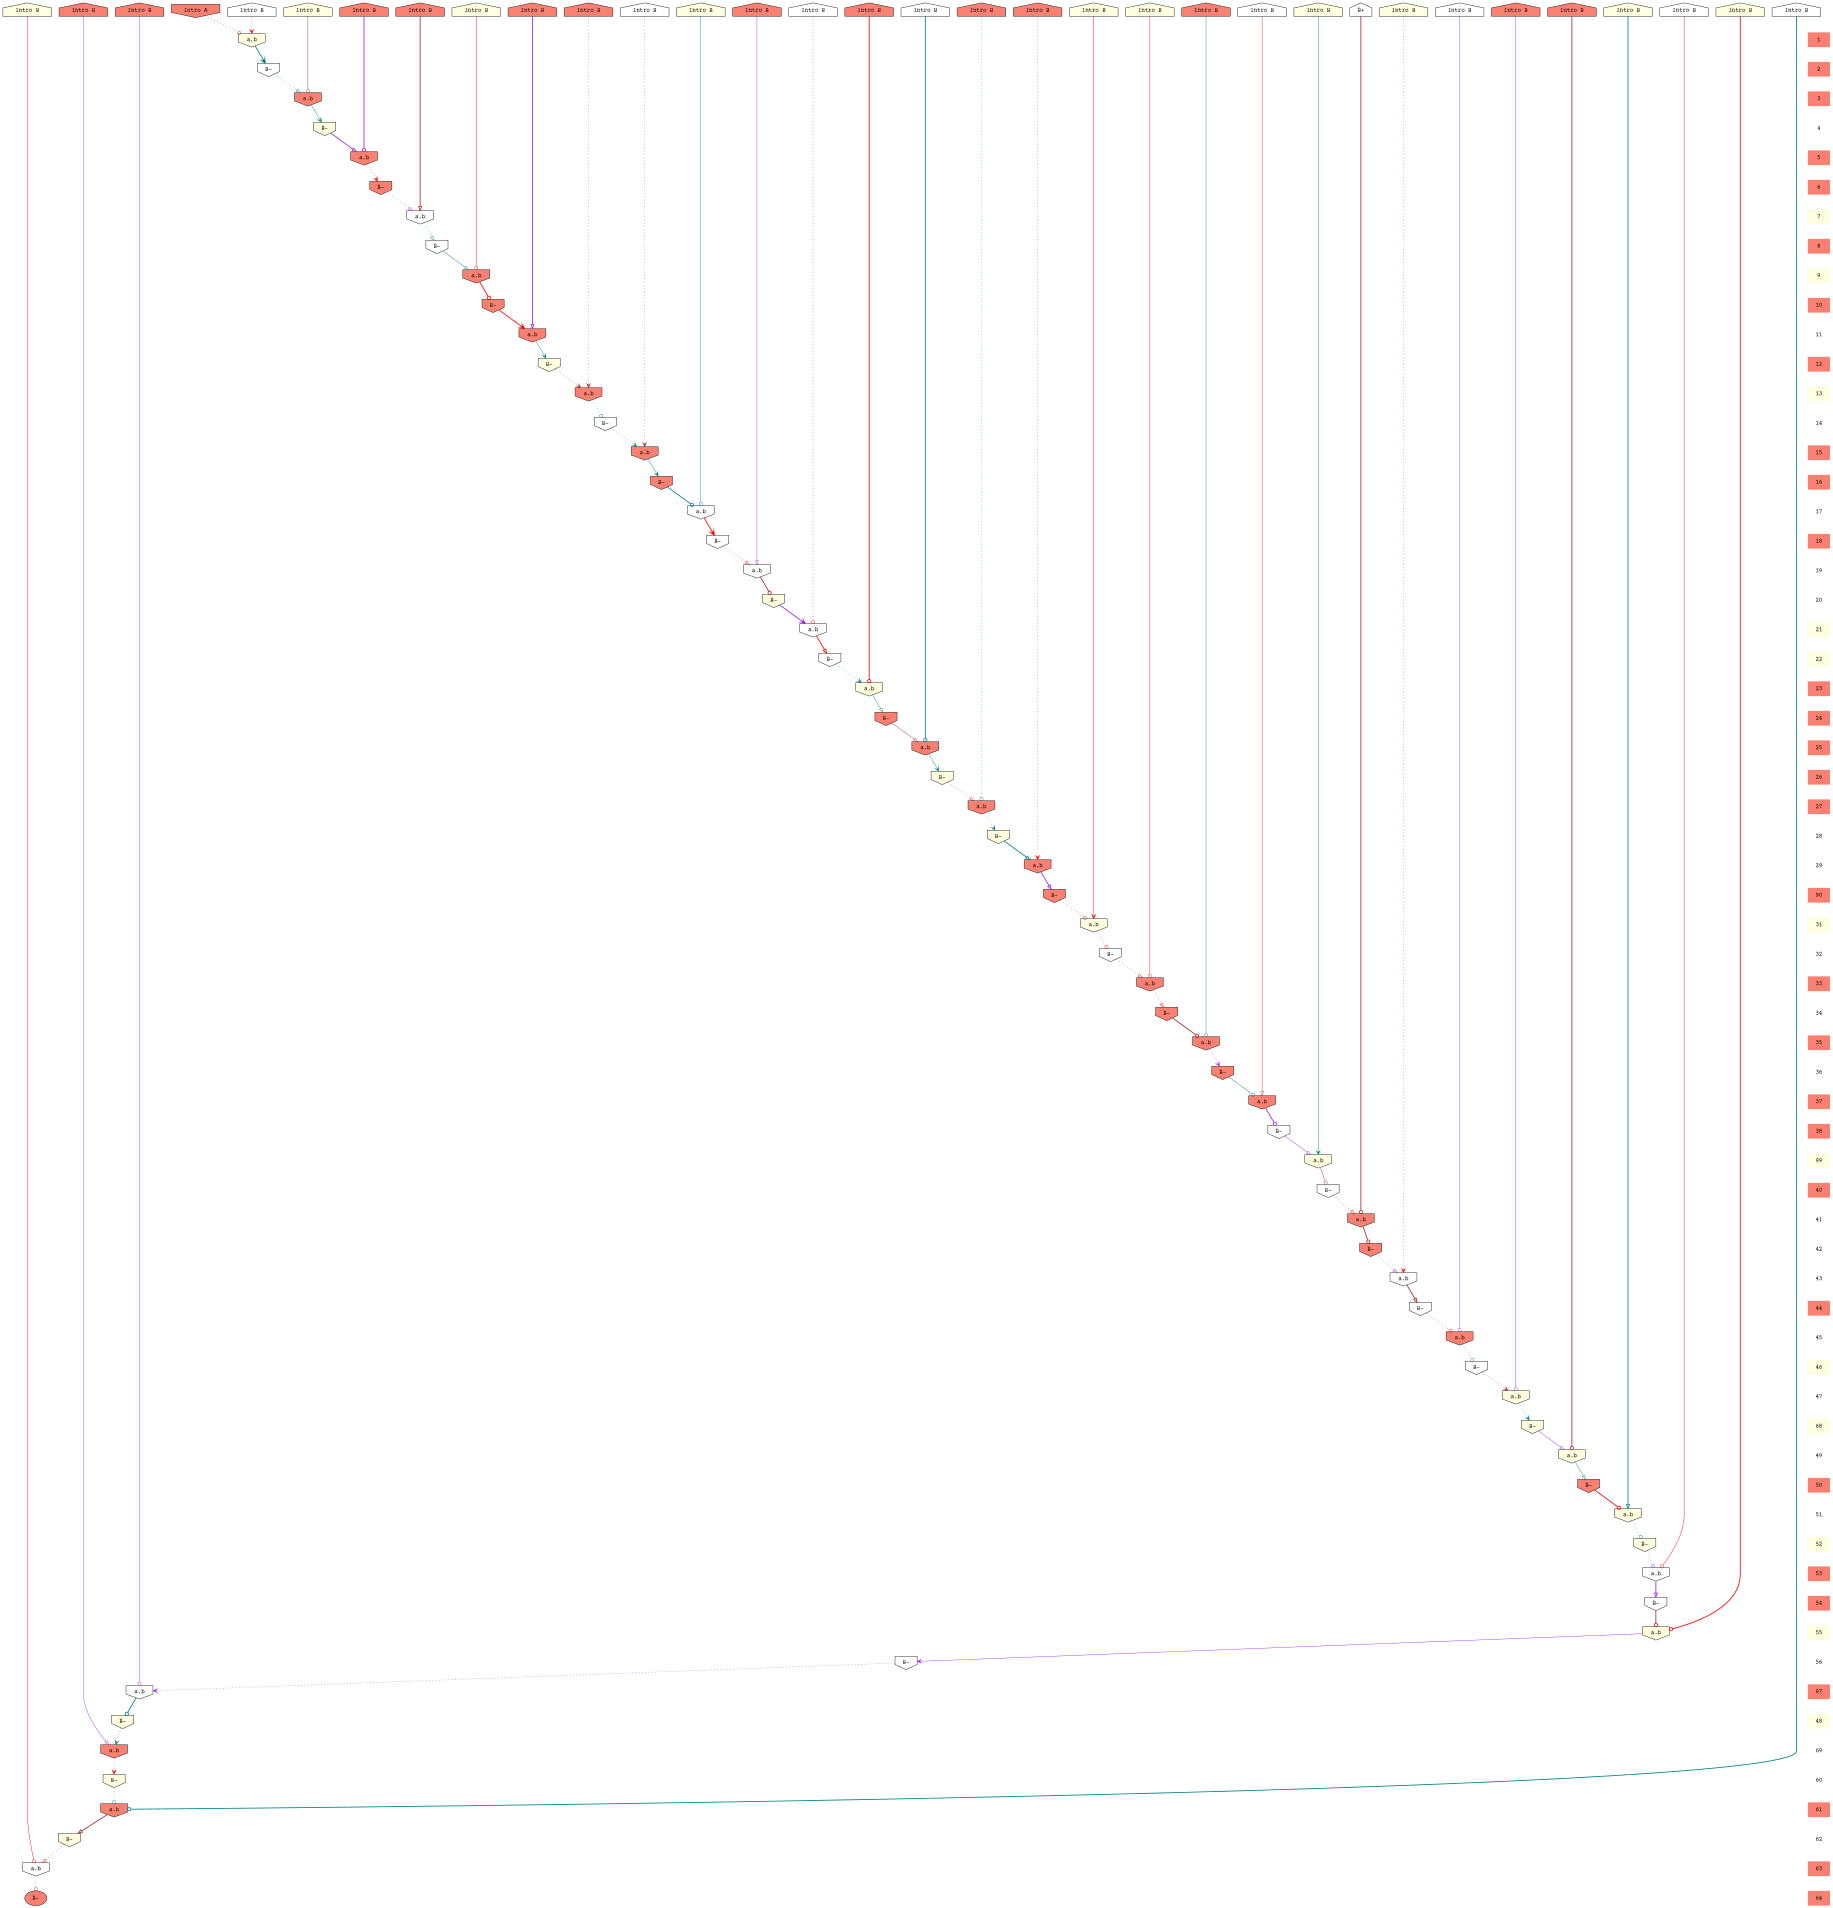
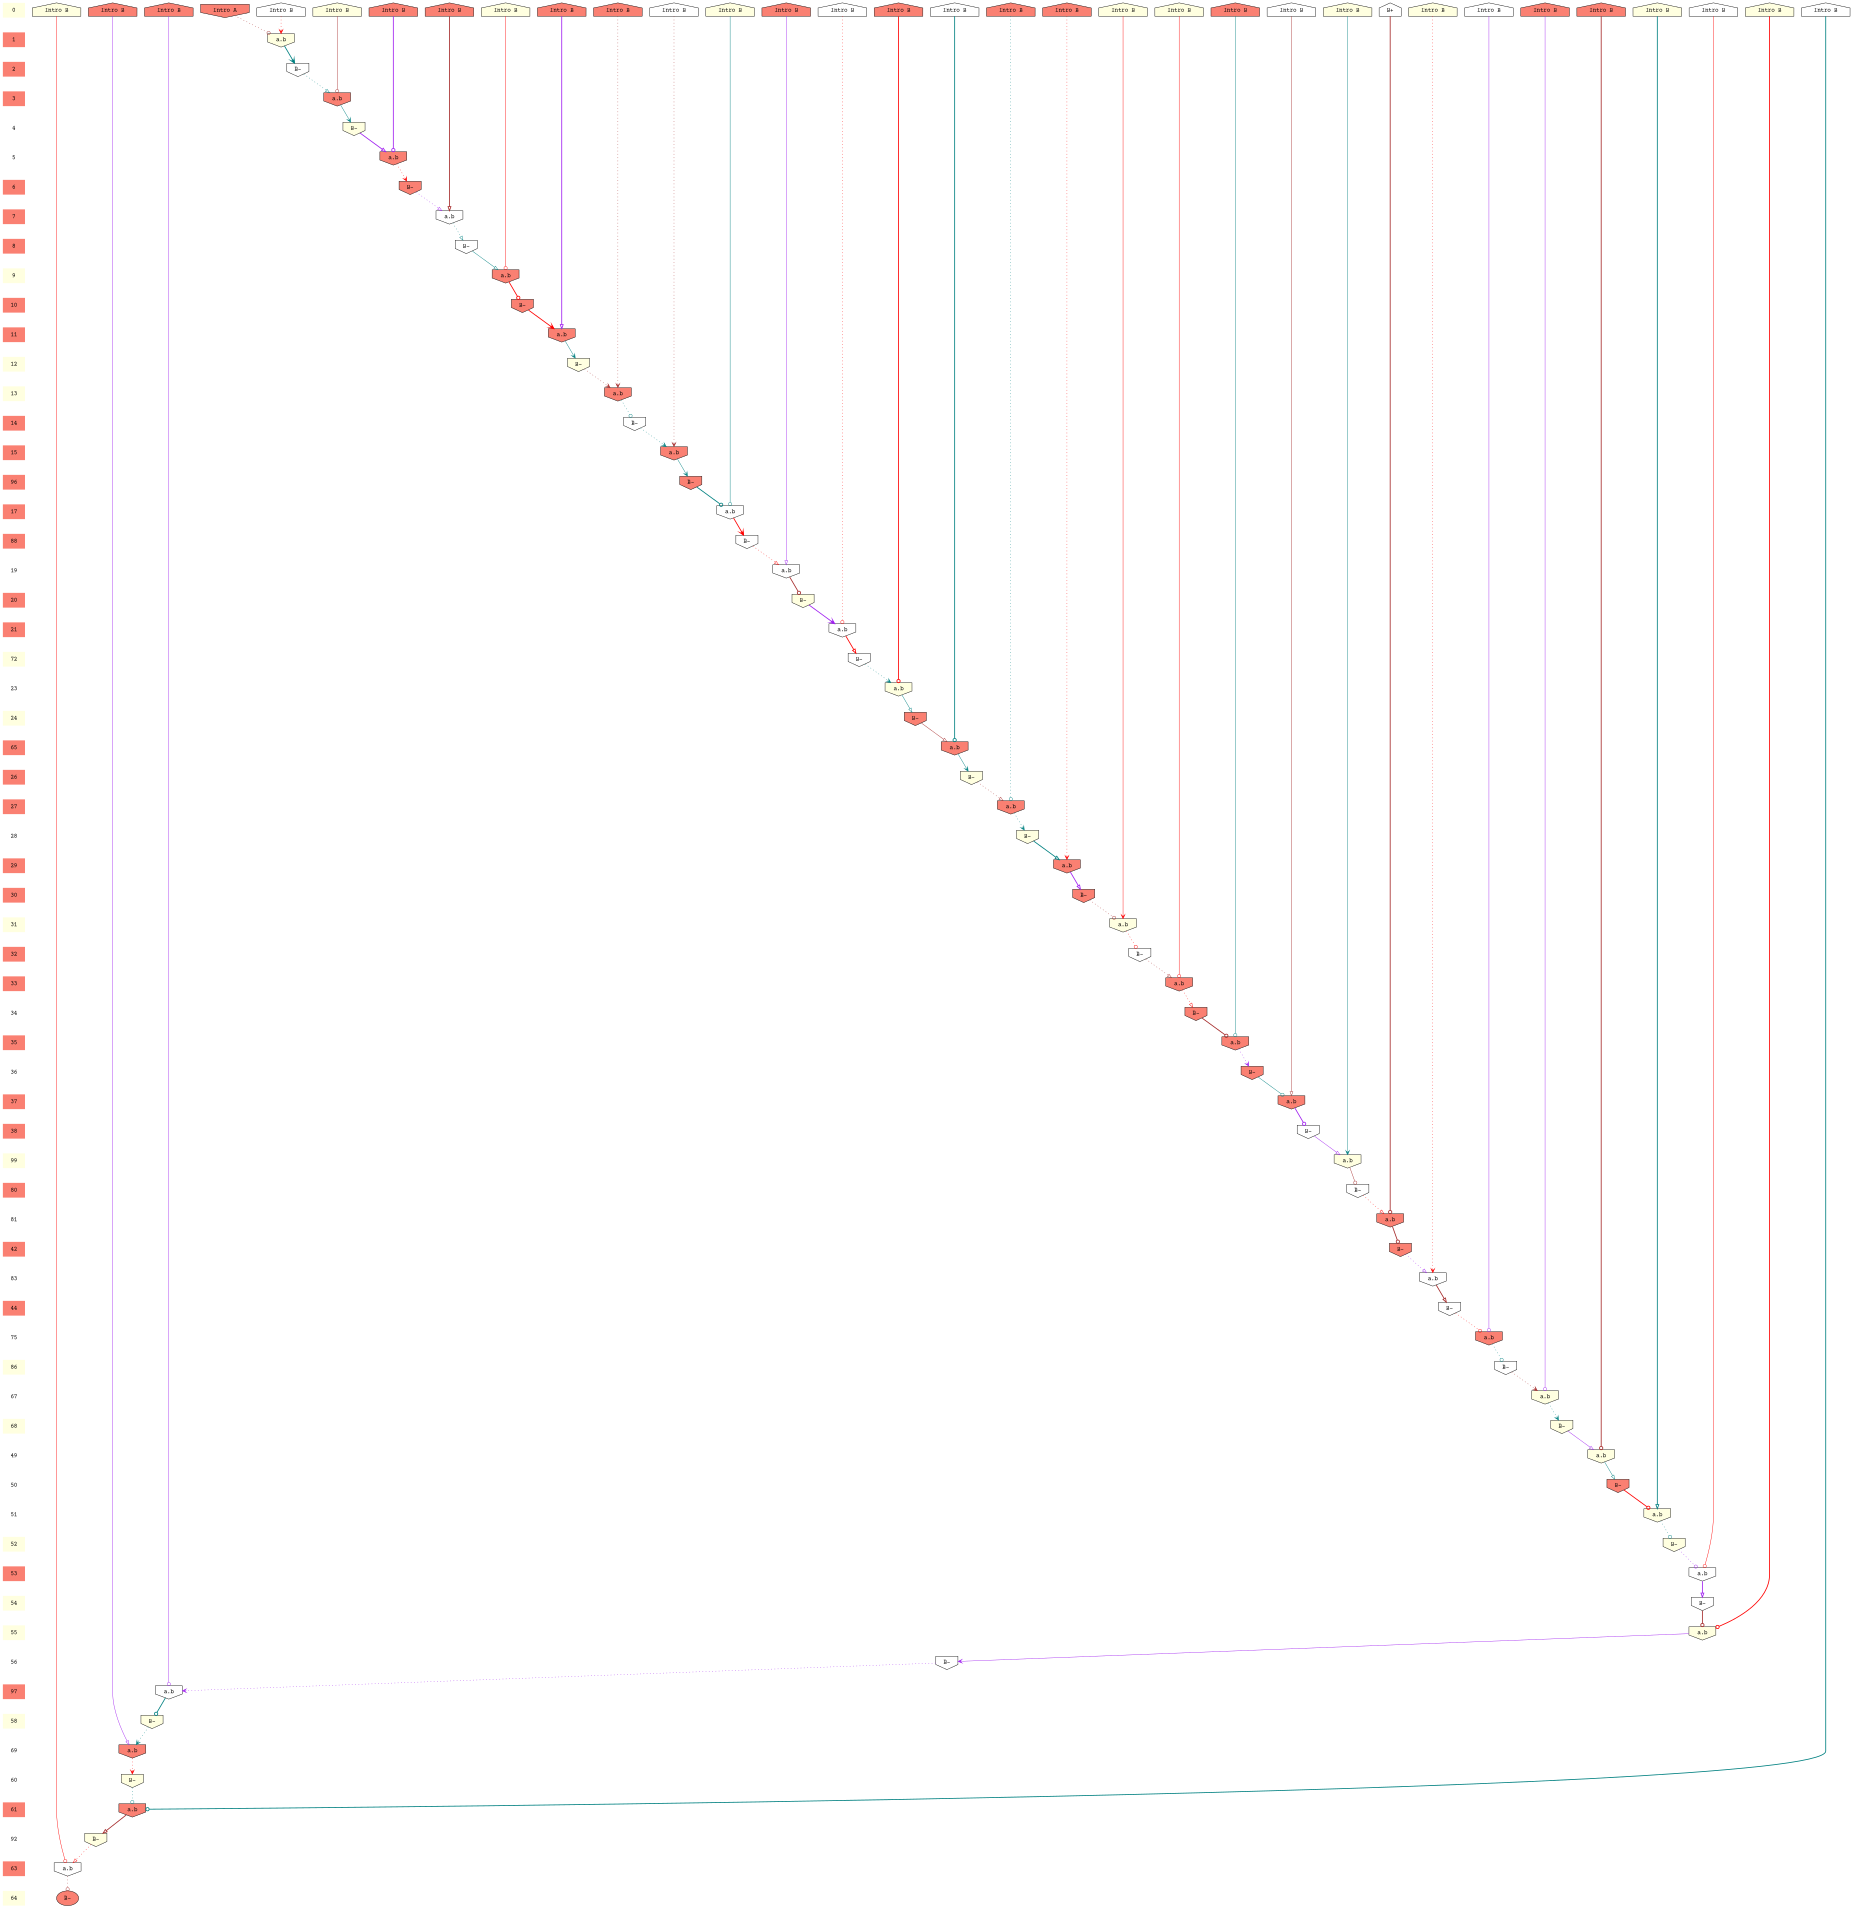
node "0": added
node "5": fillcolor salmon -> white
node "7": fillcolor lightyellow -> salmon
node "11": fillcolor white -> salmon
node "12": fillcolor salmon -> lightyellow
node "14": fillcolor white -> salmon
node "16": label "16" -> "96"
node "17": fillcolor white -> salmon
node "18": label "18" -> "88"
node "20": fillcolor white -> salmon
node "21": fillcolor lightyellow -> salmon
node "22": label "22" -> "72"
node "23": fillcolor salmon -> white
node "24": fillcolor salmon -> lightyellow
node "25": label "25" -> "65"
node "29": fillcolor white -> salmon
node "90": label "90" -> "30"
node "32": fillcolor white -> salmon
node "40": label "40" -> "80"
node "41": label "41" -> "81"
node "42": fillcolor white -> salmon
node "43": label "43" -> "83"
node "45": label "45" -> "75"
node "46": label "46" -> "86"
node "47": label "47" -> "67"
node "50": fillcolor salmon -> white
node "54": fillcolor salmon -> lightyellow
node "48": label "48" -> "58"
node "62": label "62" -> "92"
node "64": fillcolor salmon -> lightyellow
